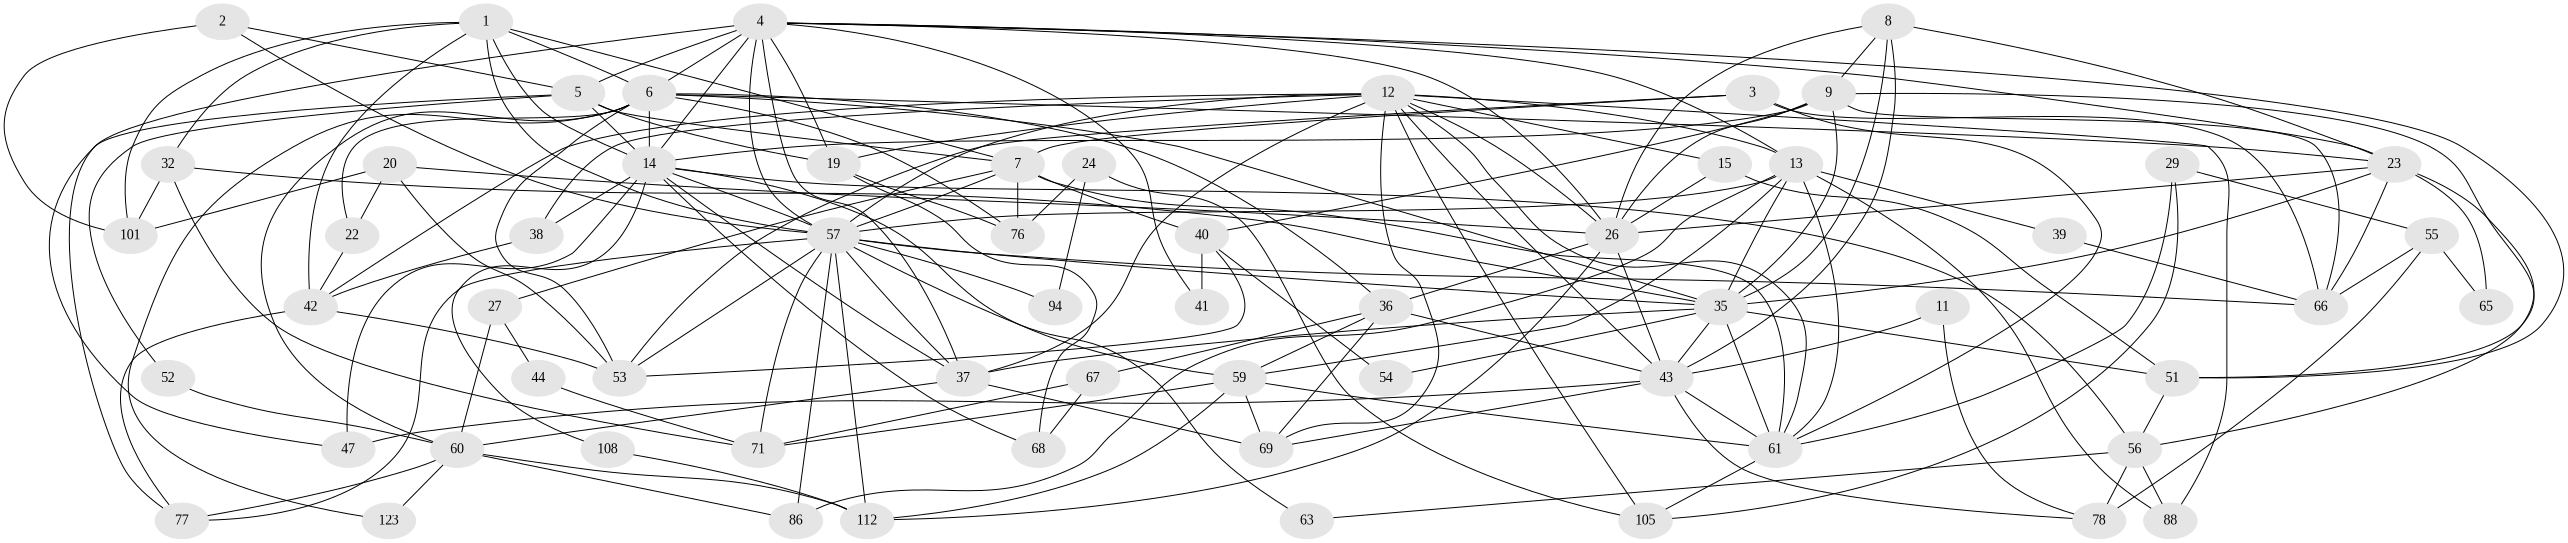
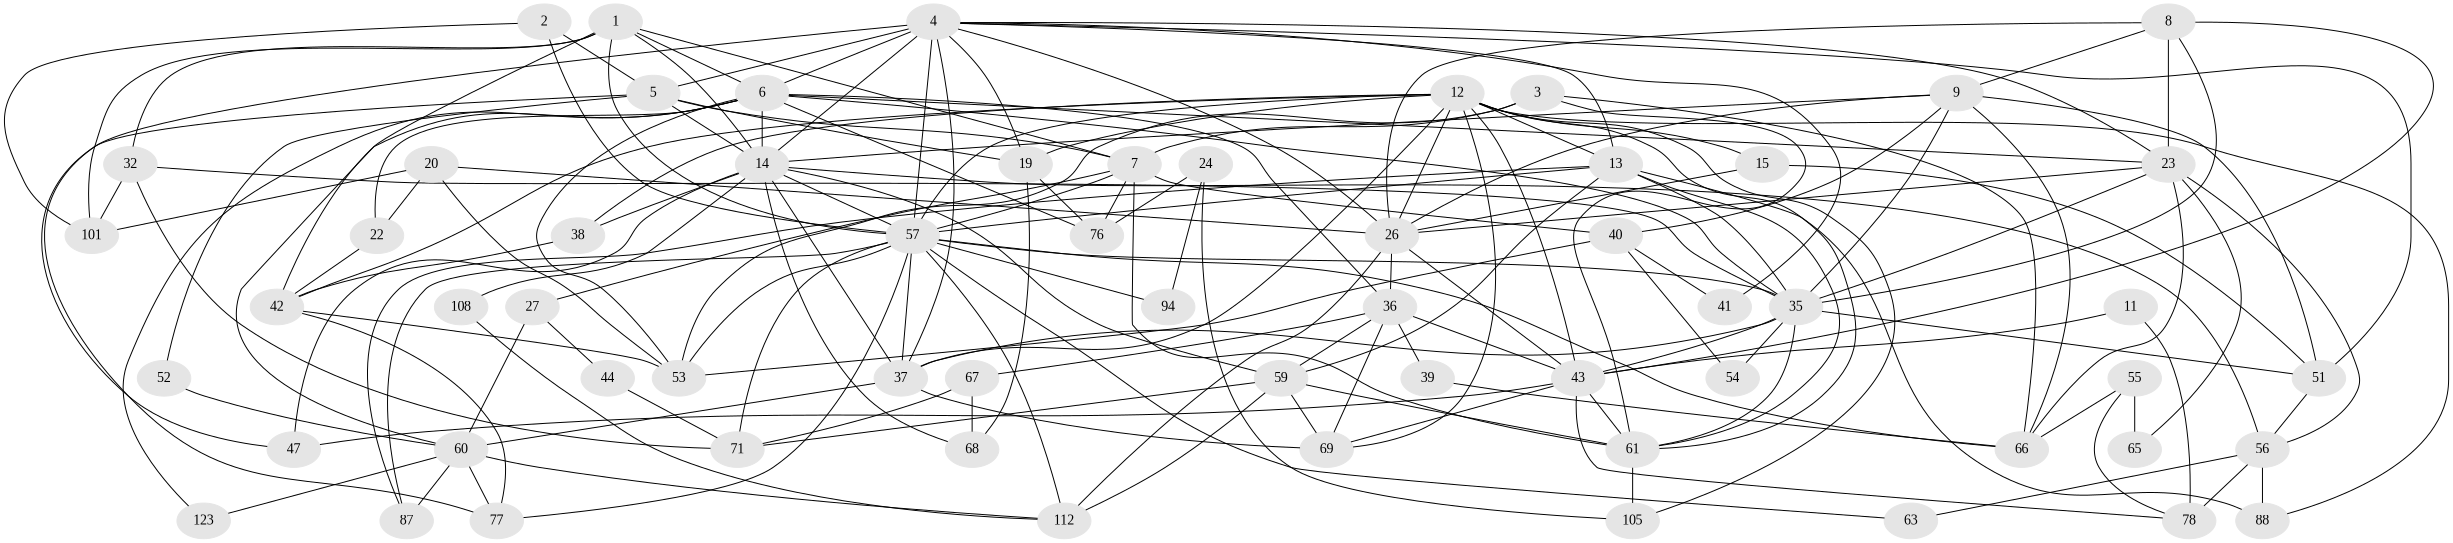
node "29": removed
edge "13" -- "39": now "36" -- "39"
node "86": label "86" -> "87"
